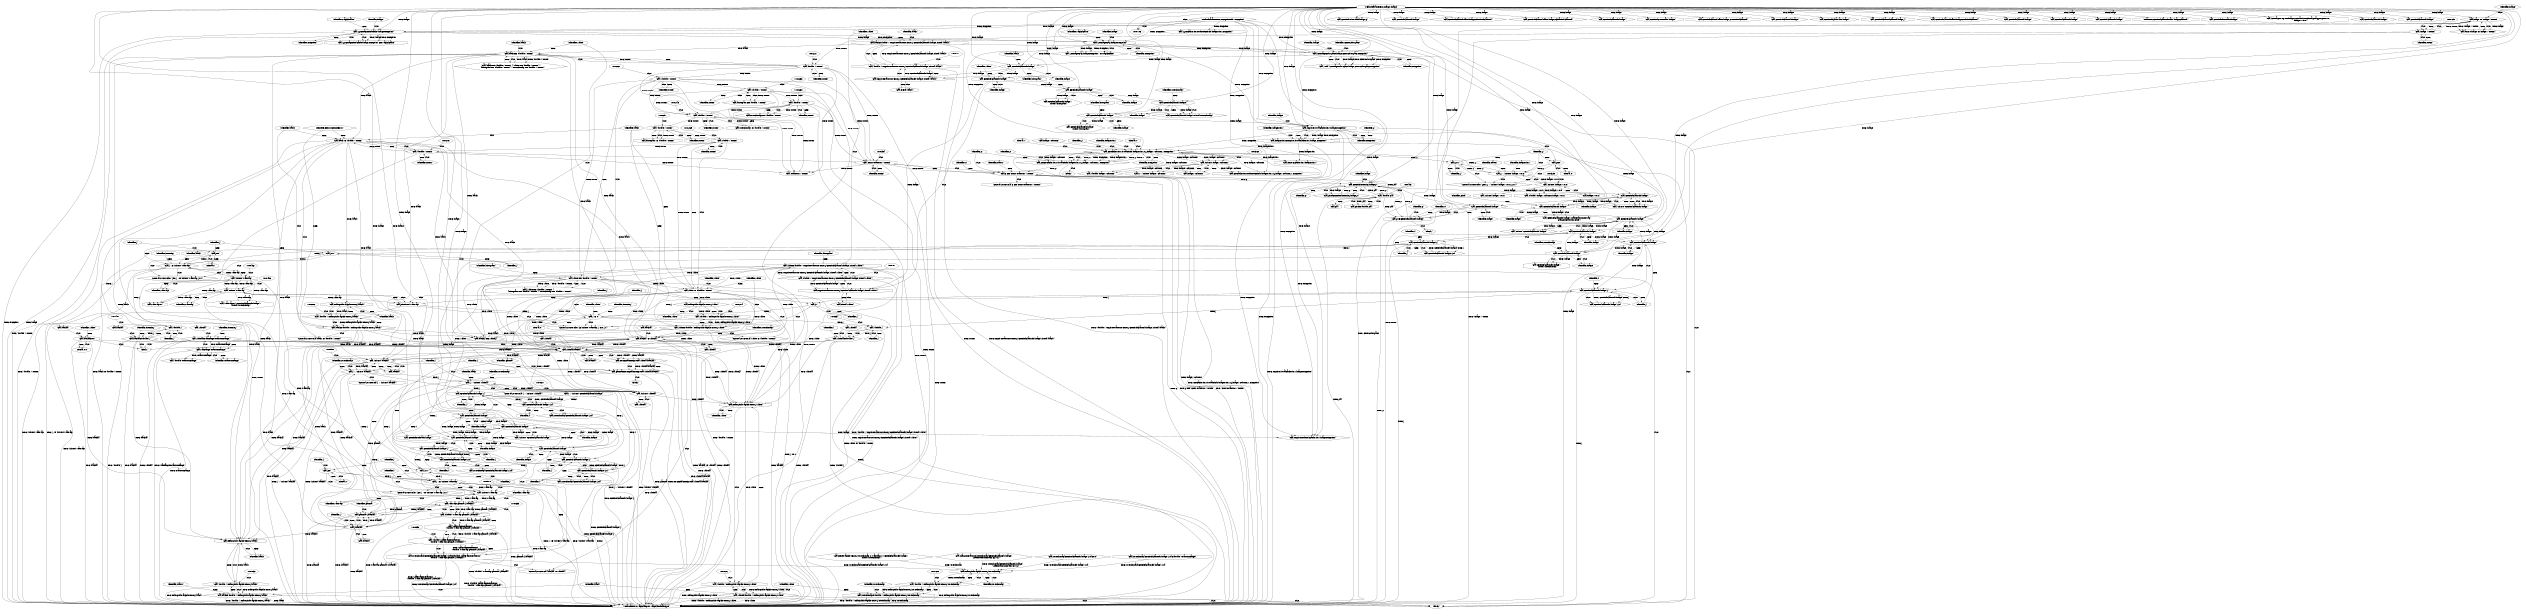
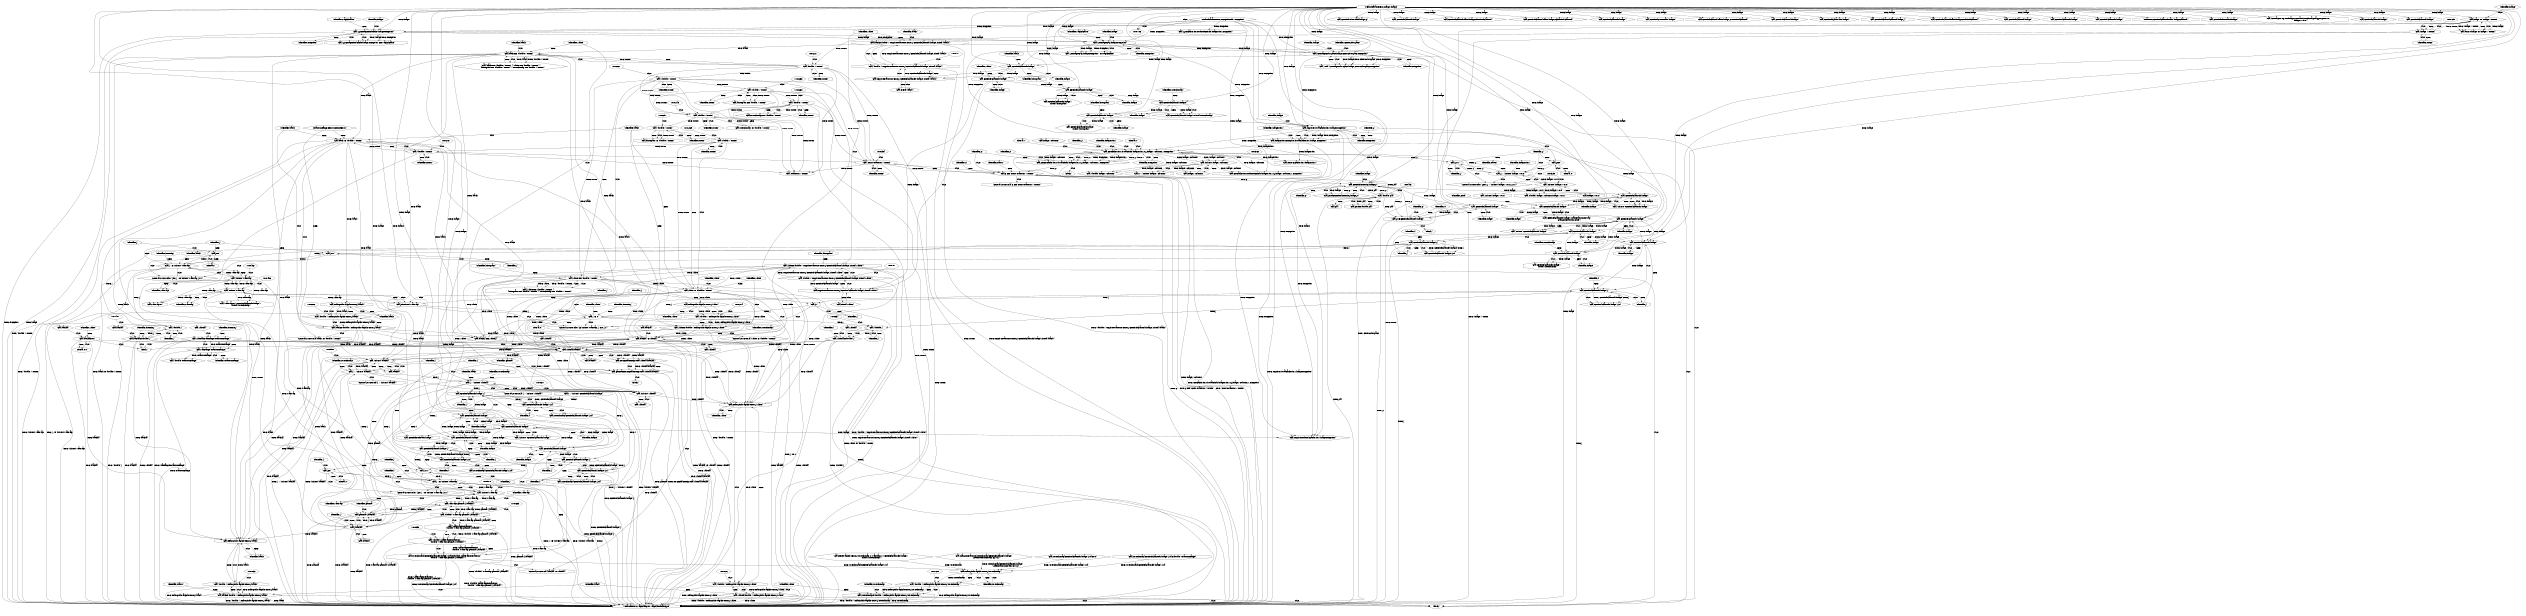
node "(Identifier,ResourceLimitError)": label "(Identifier,ResourceLimitError)" -> "(QuantumRange,ResourceLimitError)"
